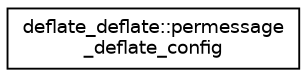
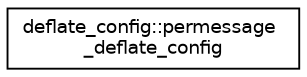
node "deflate_deflate::permessage _deflate_config": label "deflate_deflate::permessage _deflate_config" -> "deflate_config::permessage _deflate_config"
